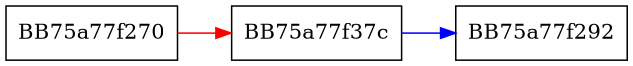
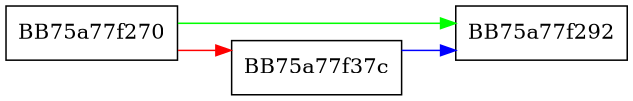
edge "BB75a77f270" -> "BB75a77f292": added
